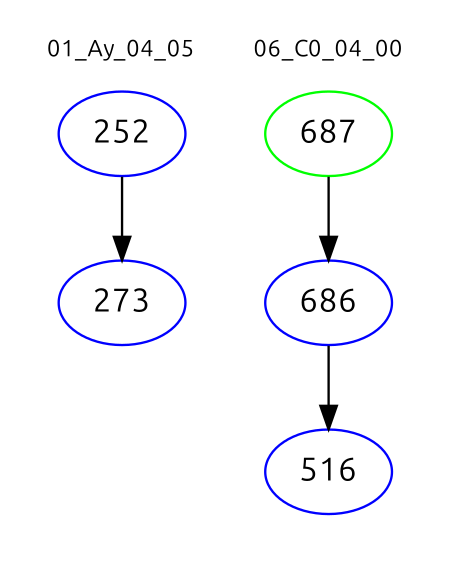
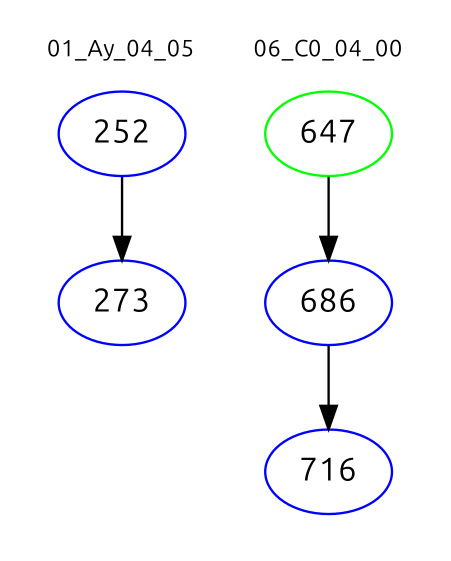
node "687": label "687" -> "647"
node "516": label "516" -> "716"
